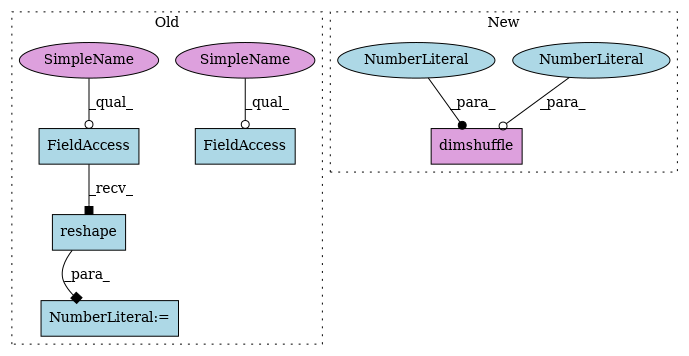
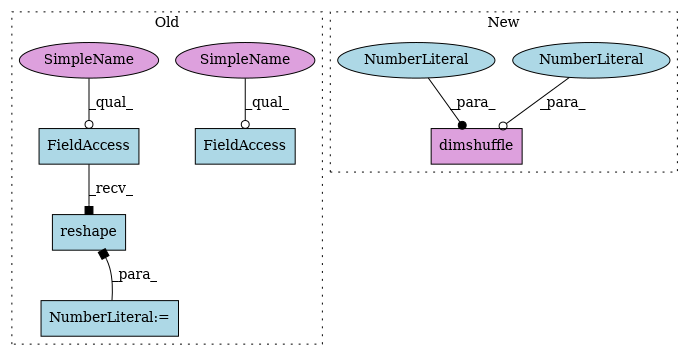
edge "reshape" -> "NumberLiteral:=": reversed
